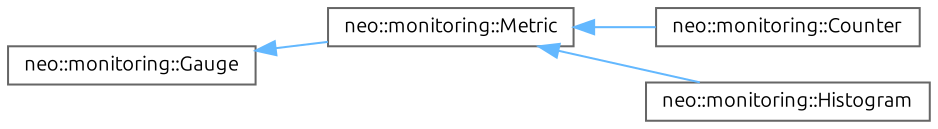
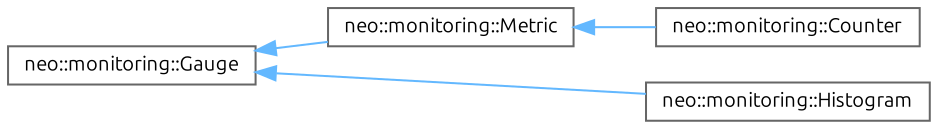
edge "neo::monitoring::Histogram" -> "neo::monitoring::Metric": now "neo::monitoring::Histogram" -> "neo::monitoring::Gauge"
